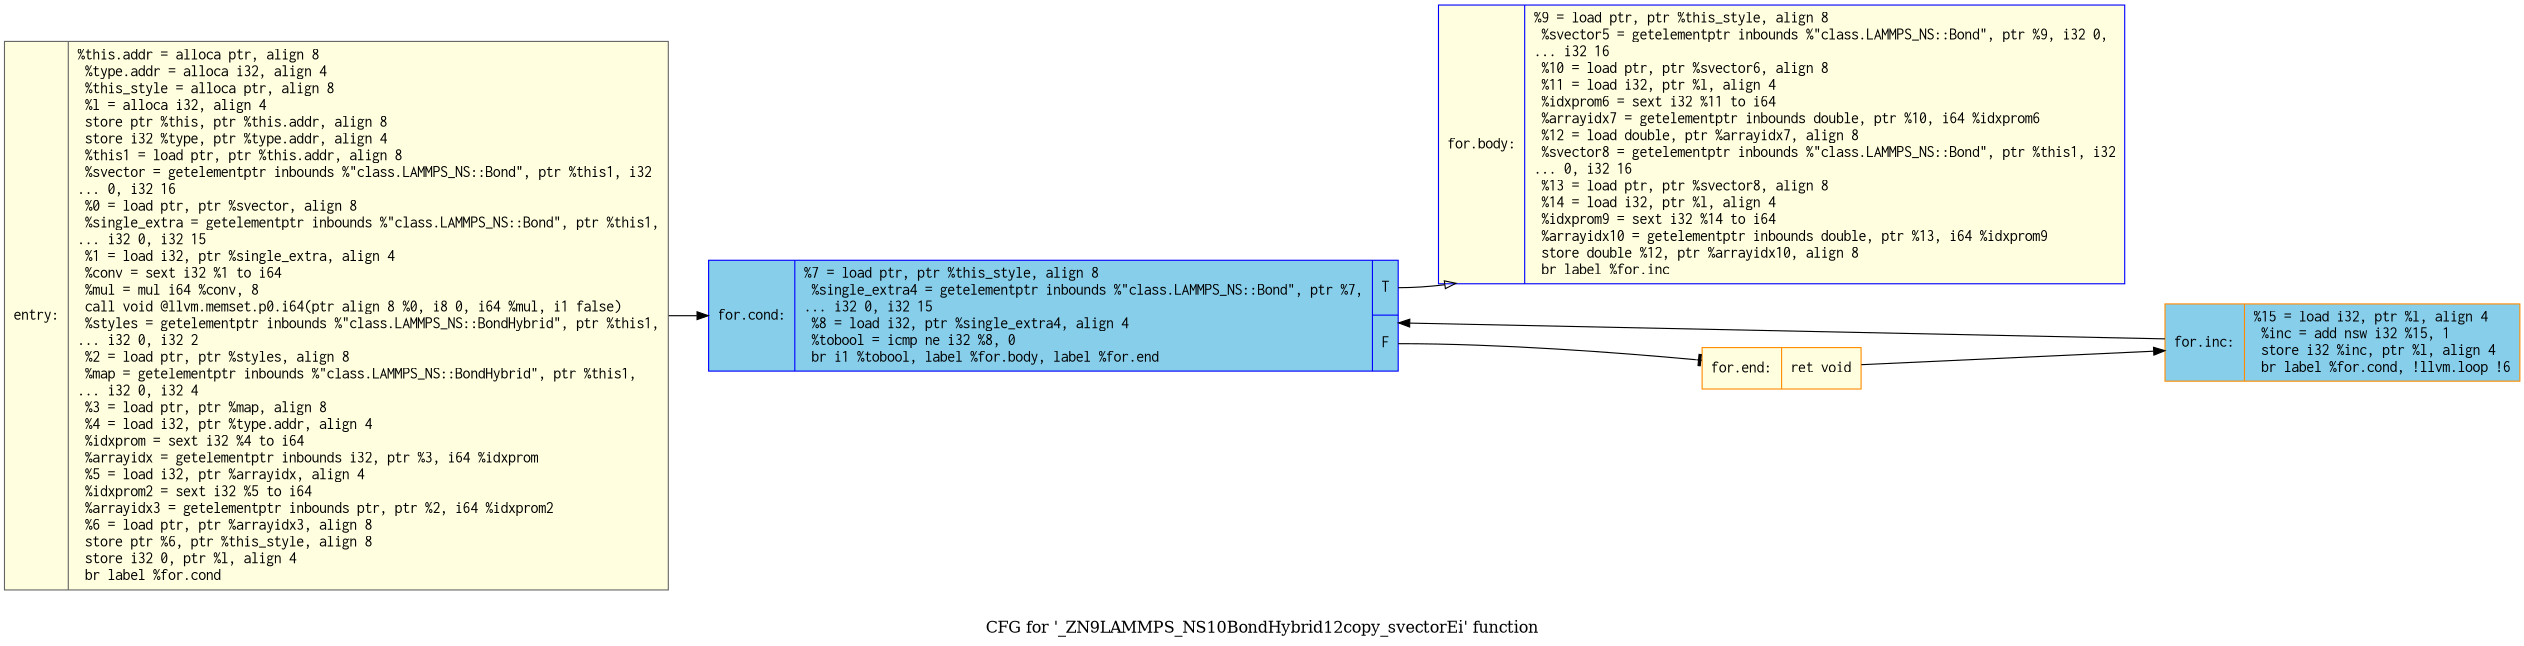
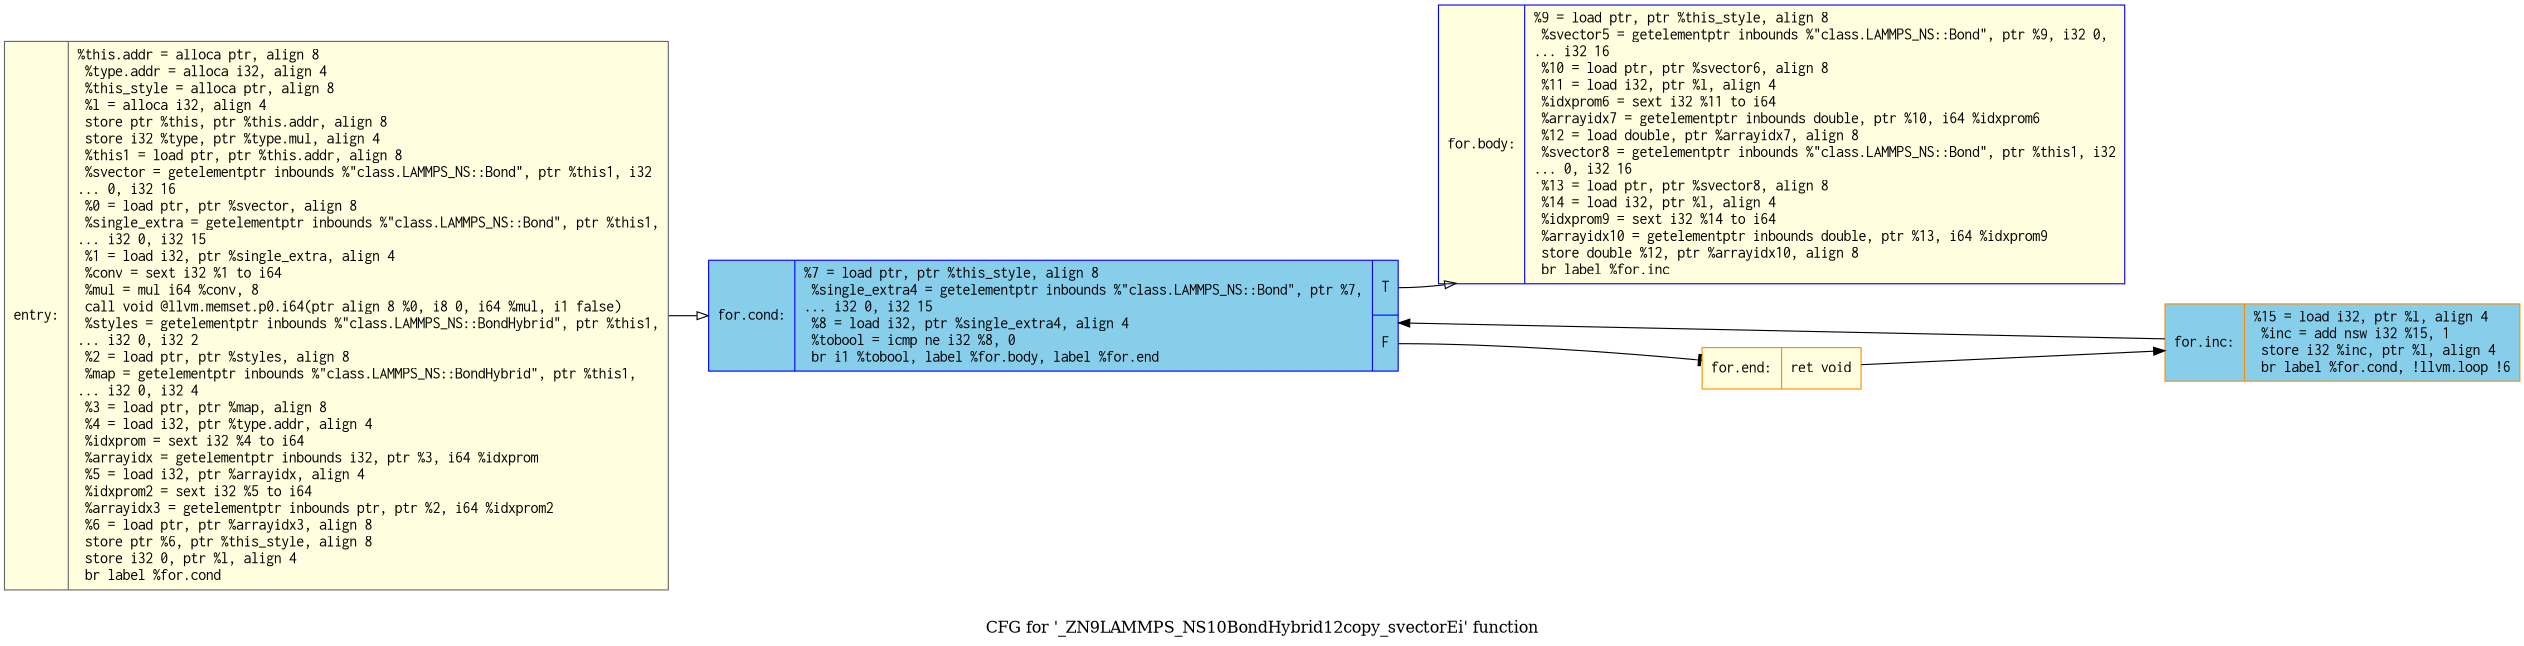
node "entry:": text "store i32 %type, ptr %type.addr, align 4" -> "store i32 %type, ptr %type.mul, align 4"
edge "entry:" -> "for.cond:": arrowhead normal -> onormal
